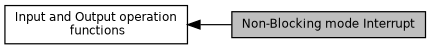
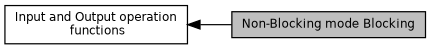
node "Non-Blocking mode Interrupt": label "Non-Blocking mode Interrupt" -> "Non-Blocking mode Blocking"
